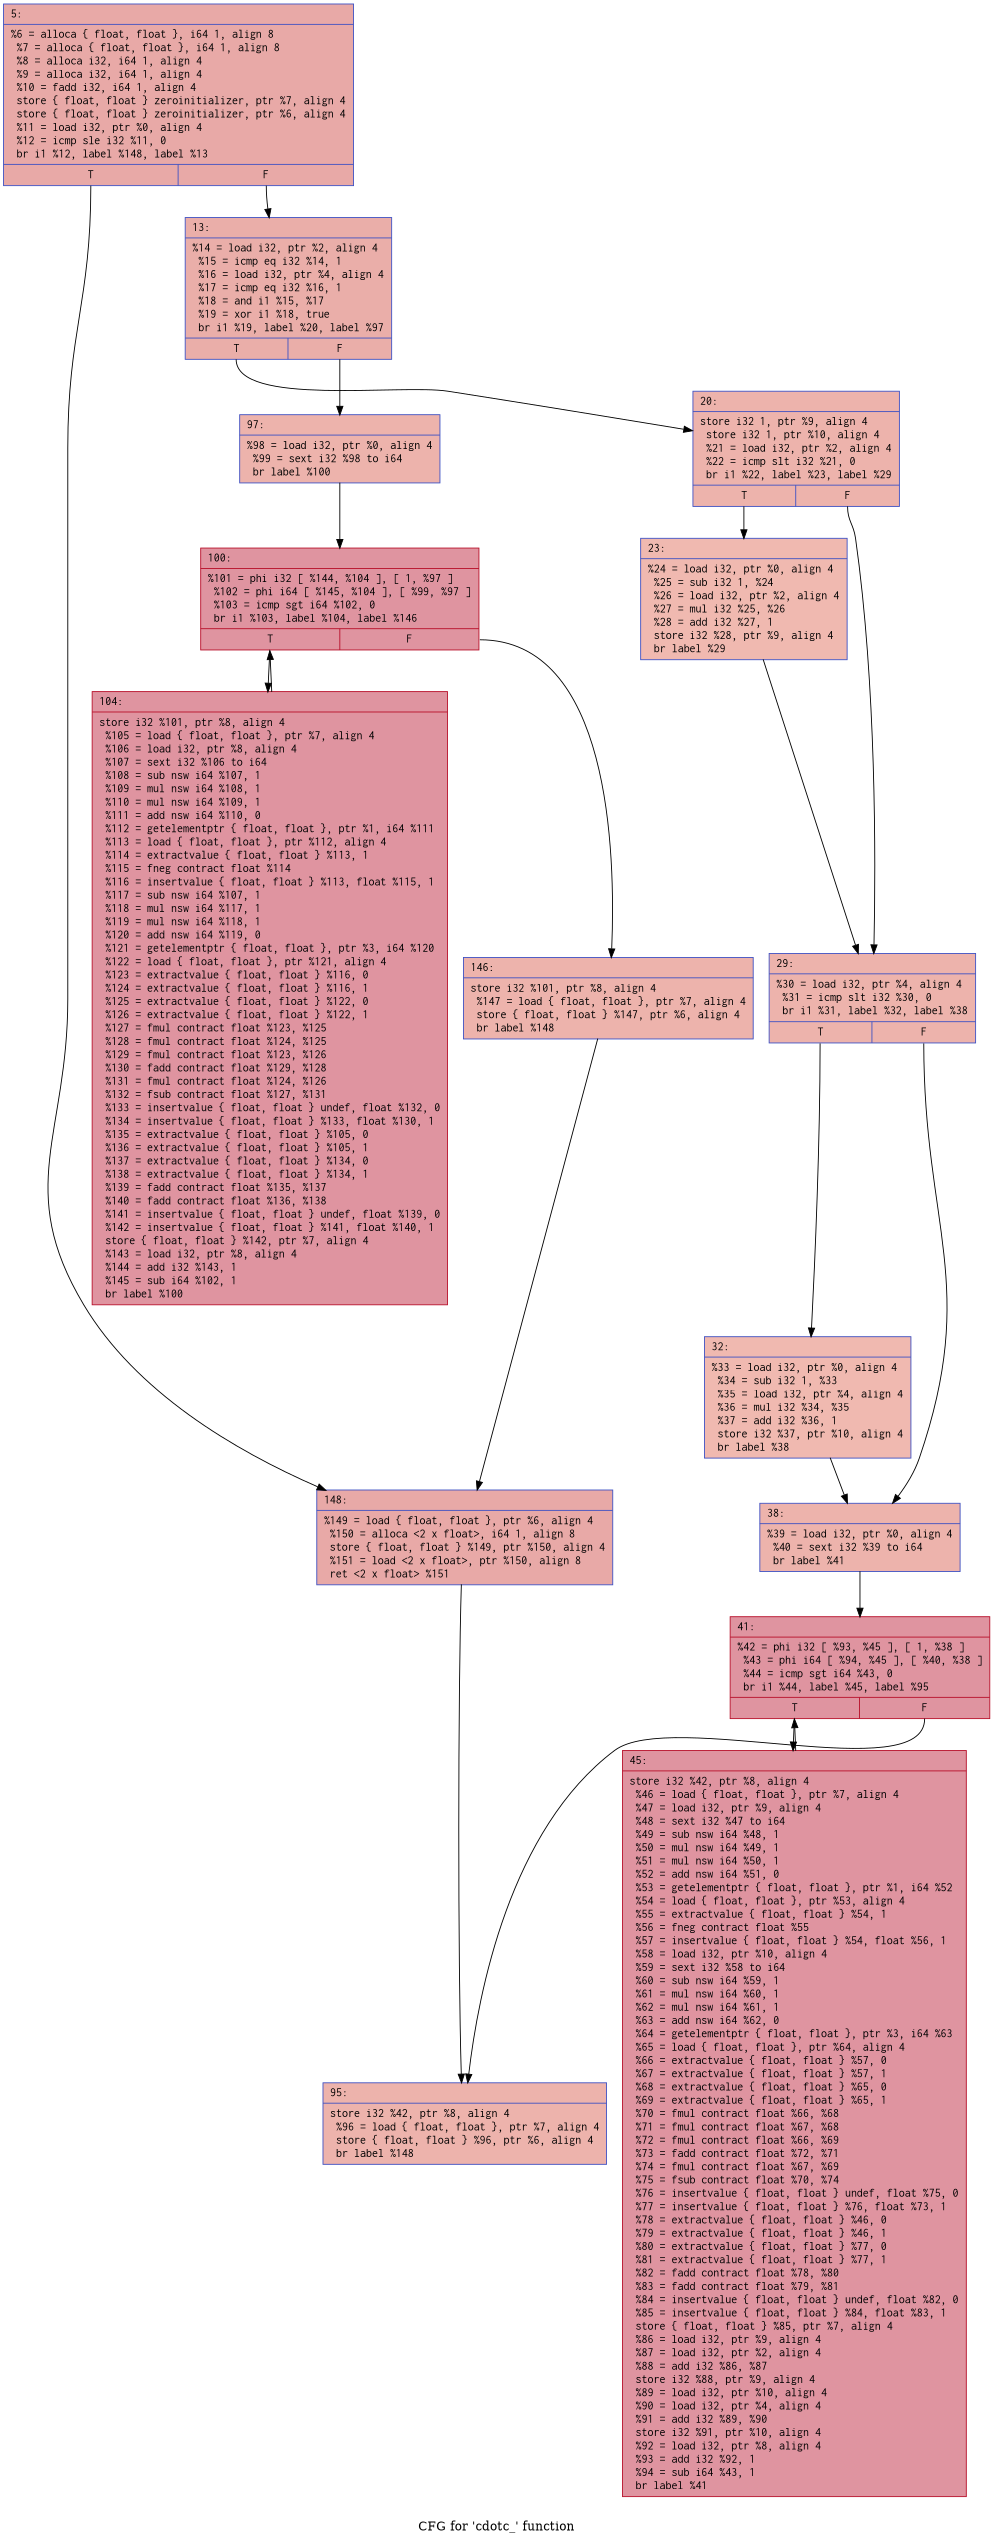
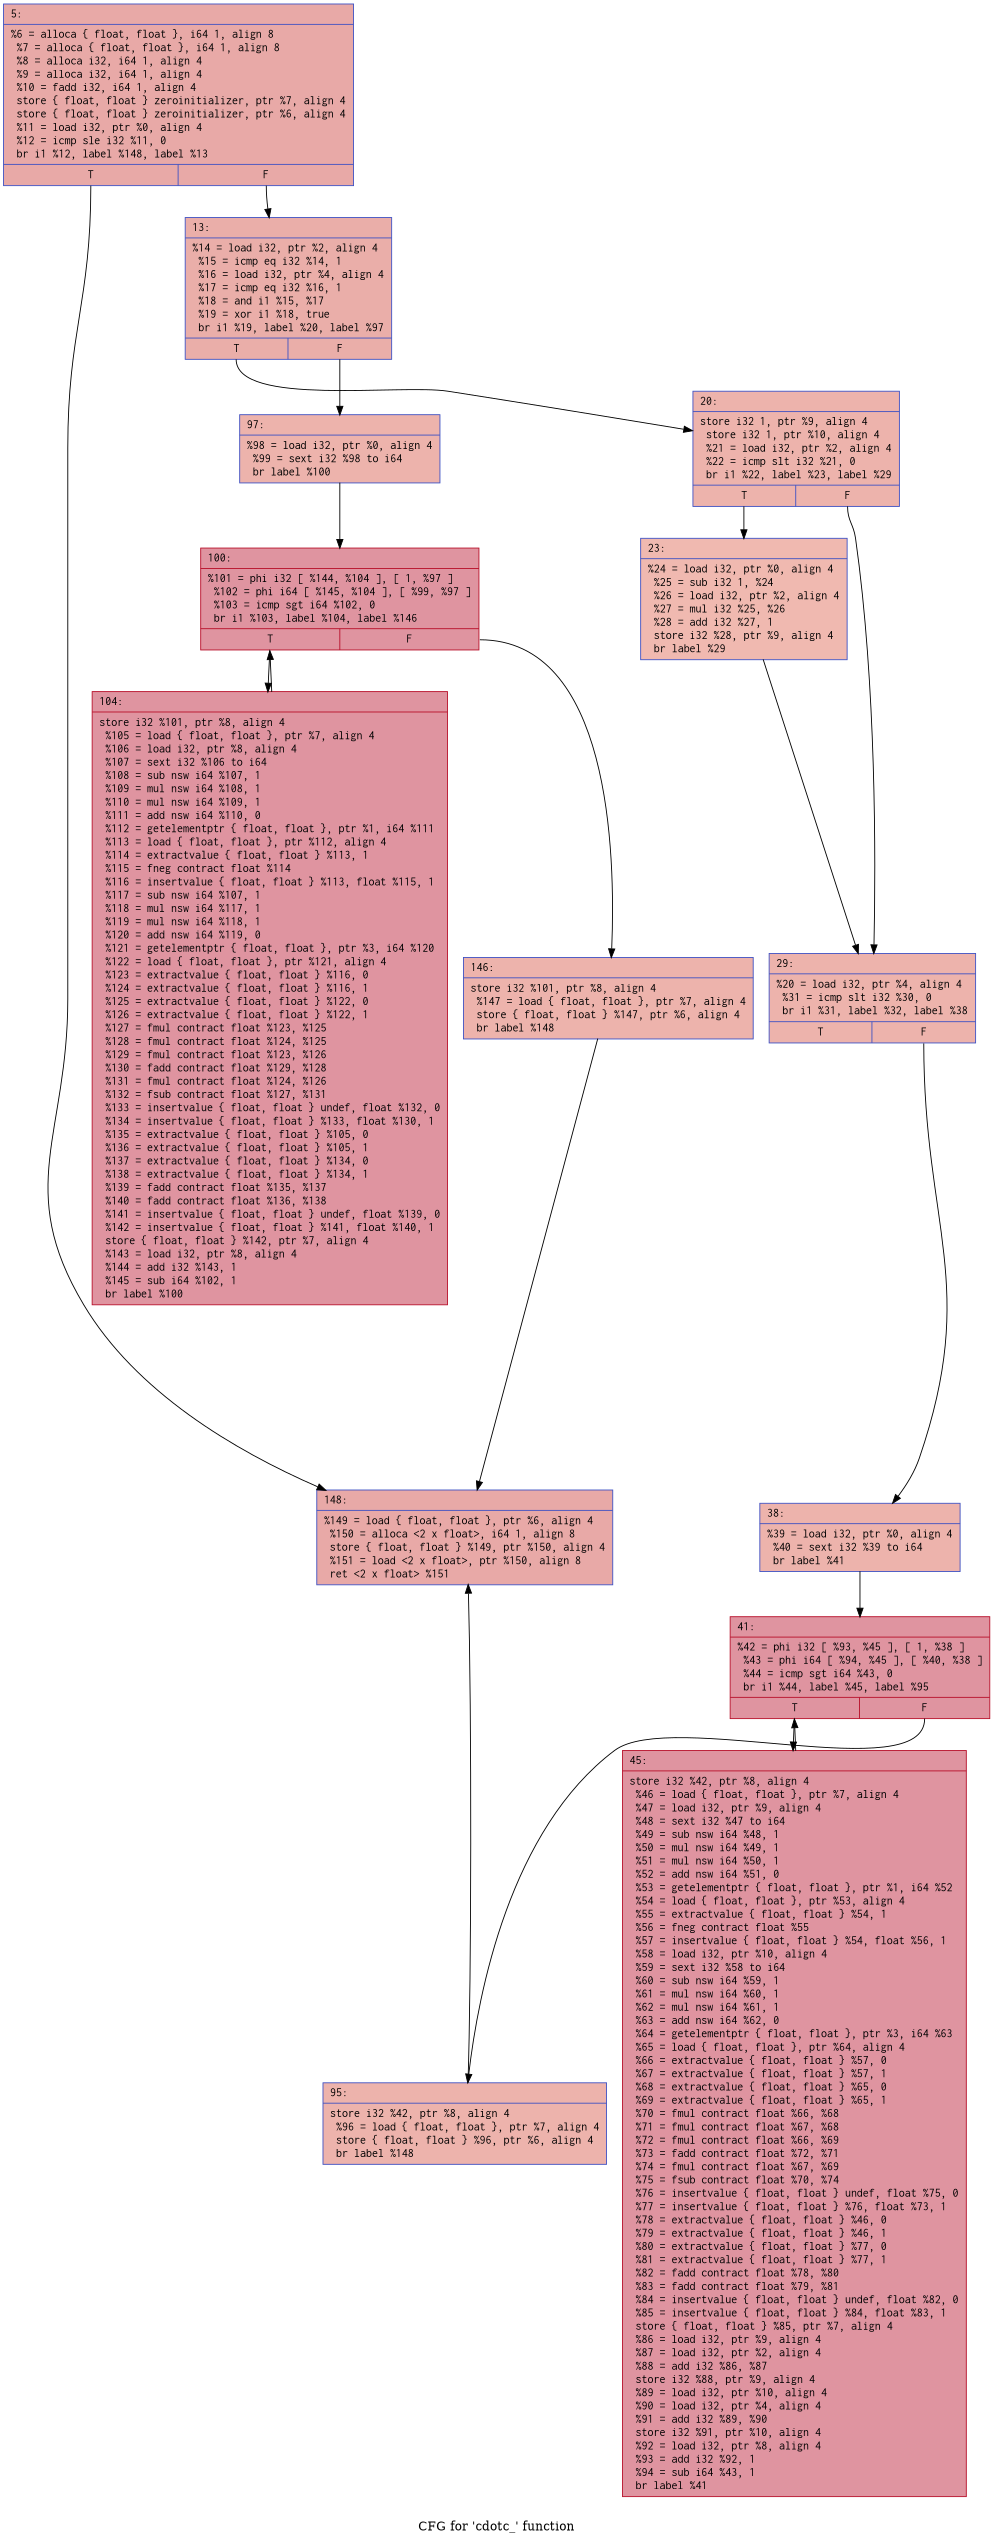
node "29:": text "%30 = load i32, ptr %4, align 4" -> "%20 = load i32, ptr %4, align 4"
node "32:": removed
edge "148:" -> "95:": reversed
